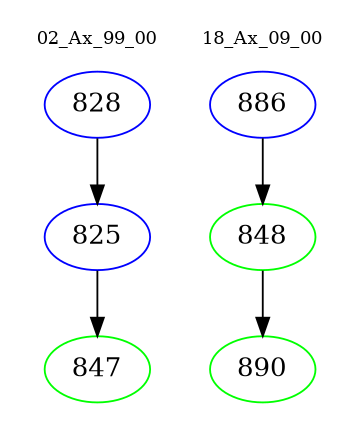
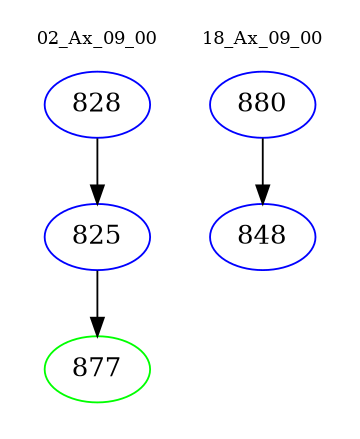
cluster "02_Ax_99_00": label "02_Ax_99_00" -> "02_Ax_09_00"
node "886": label "886" -> "880"
node "848": color green -> blue
node "847": label "847" -> "877"
node "890": removed
